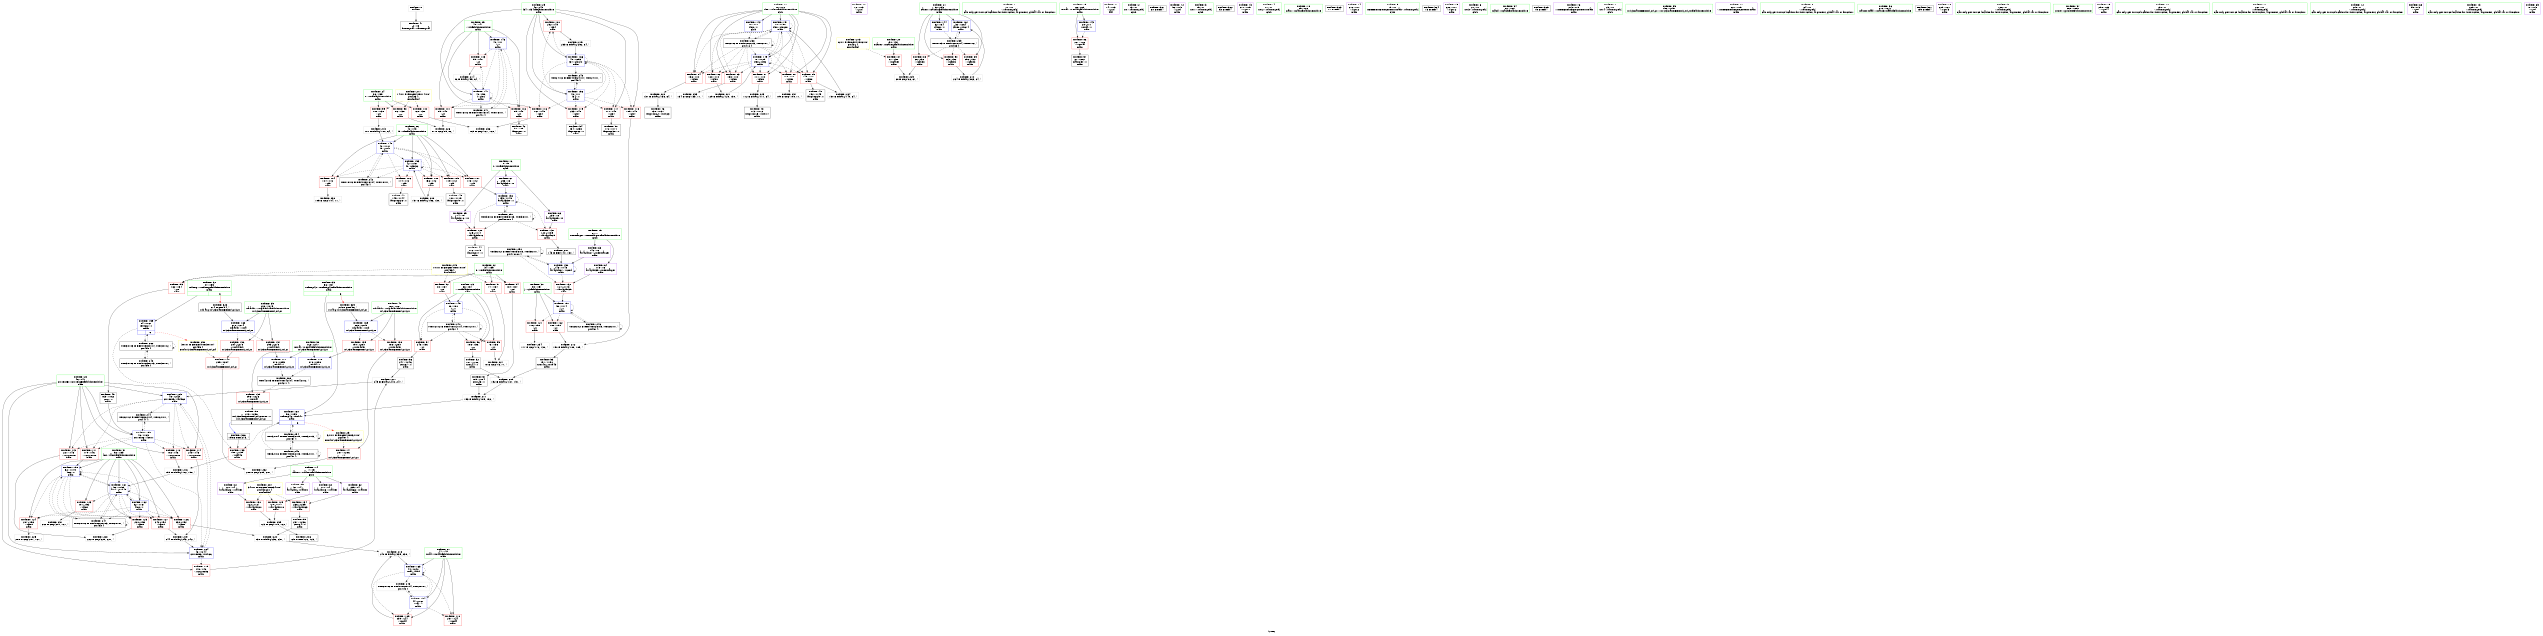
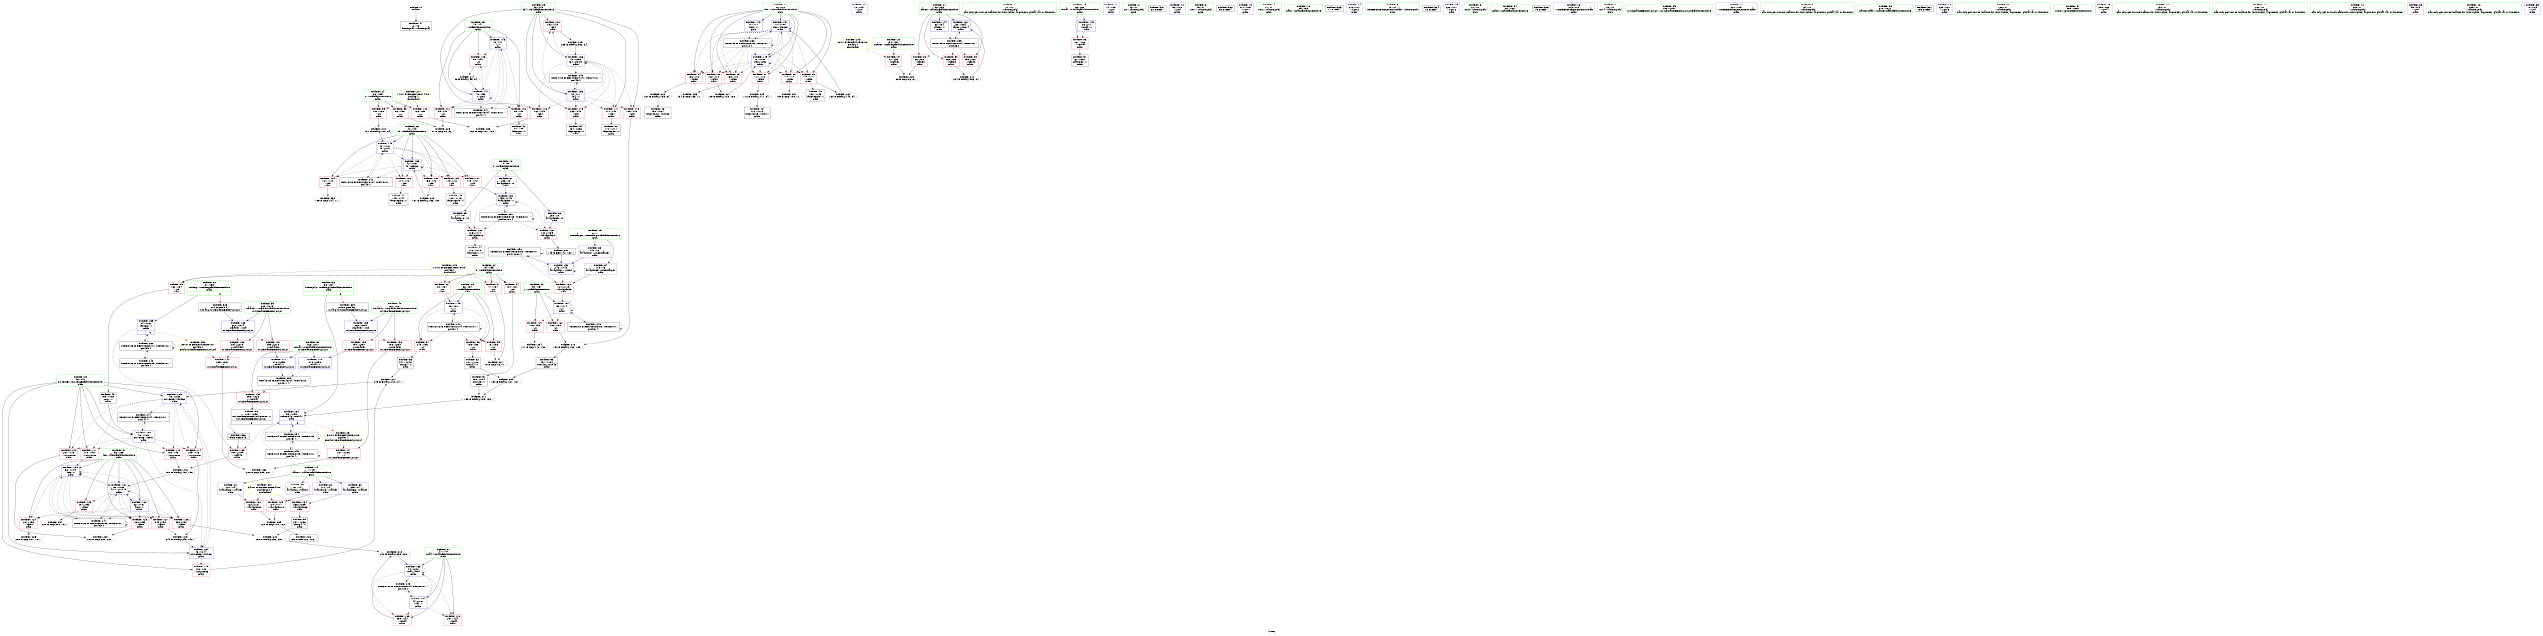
node "NodeID: 71": text "fail" -> "main"
edge "NodeID: 26" -> "NodeID: 106": added
